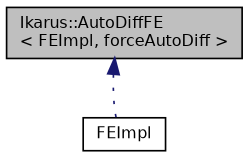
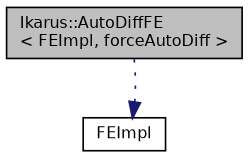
edge "FEImpl" -> "Ikarus::AutoDiffFE < FEImpl, forceAutoDiff >": reversed
